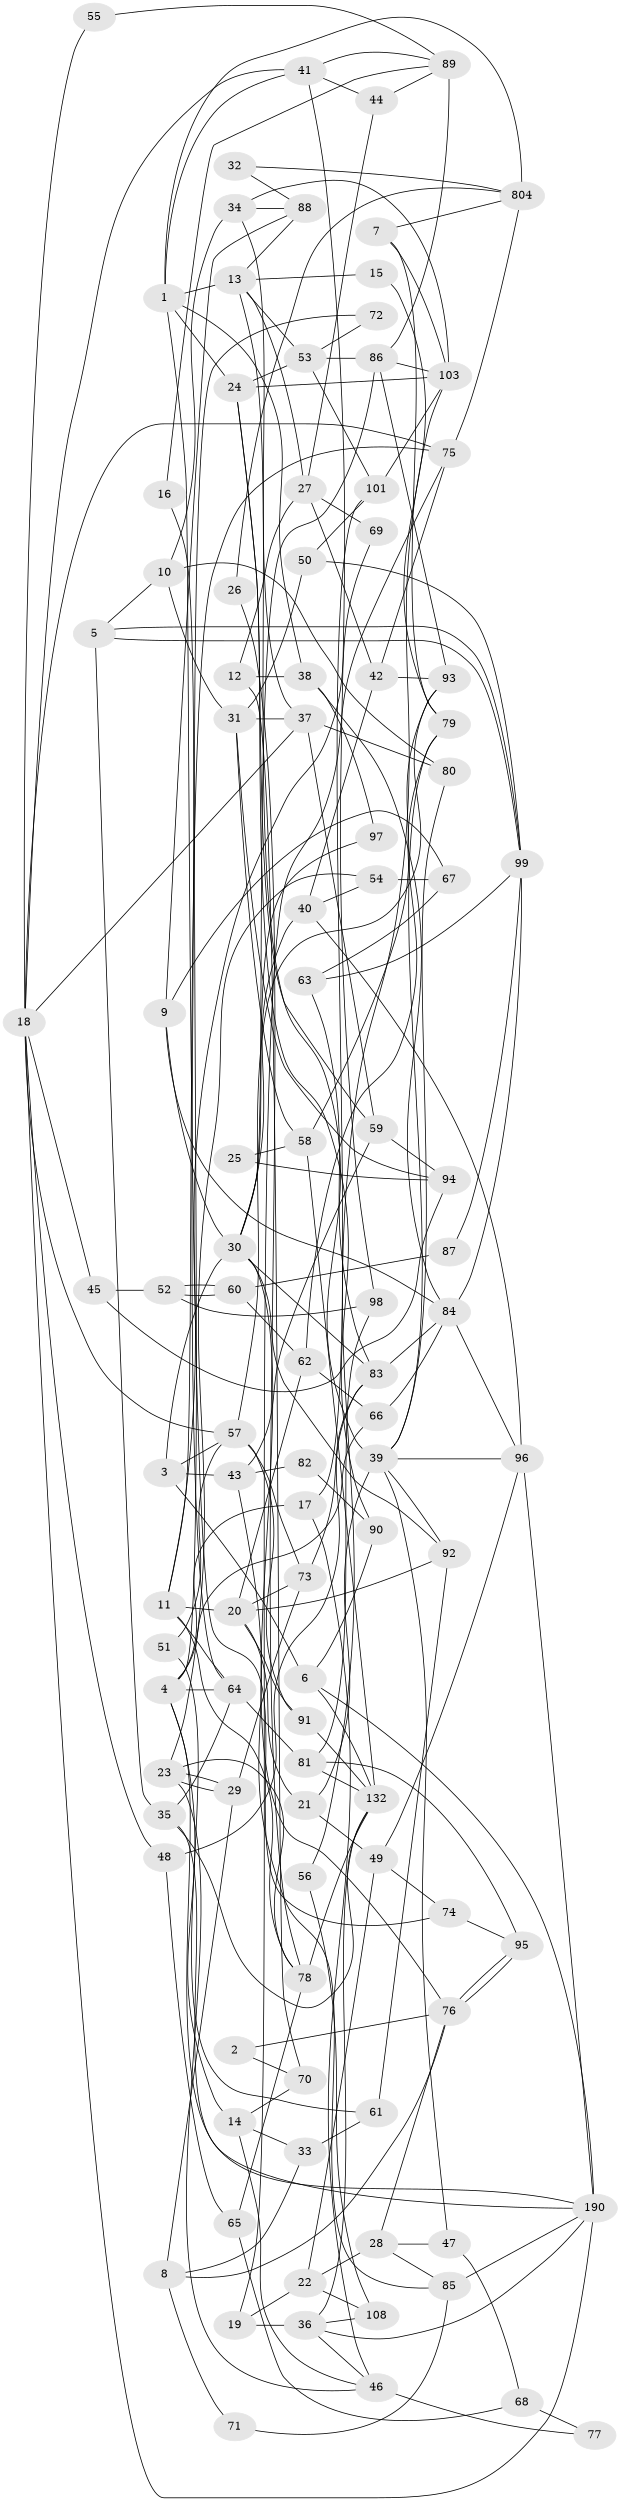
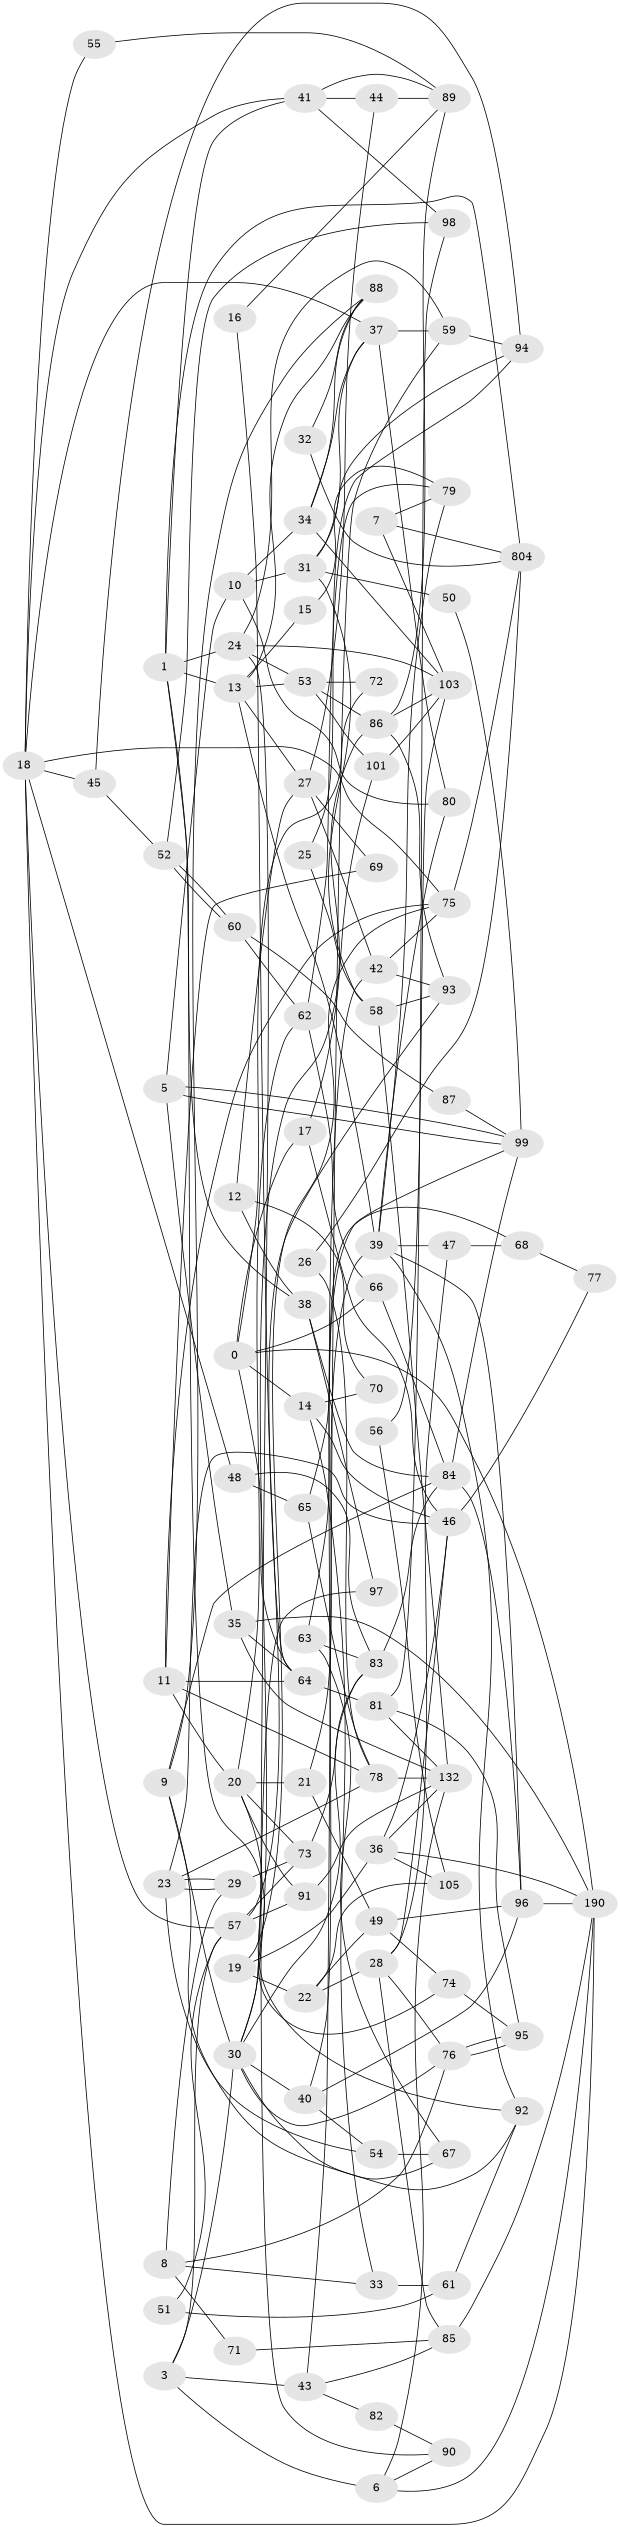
edge "101" -- "50": removed
edge "46" -- "28": added
node "4": label "4" -> "0"
node "2": removed
node "108": label "108" -> "105"
